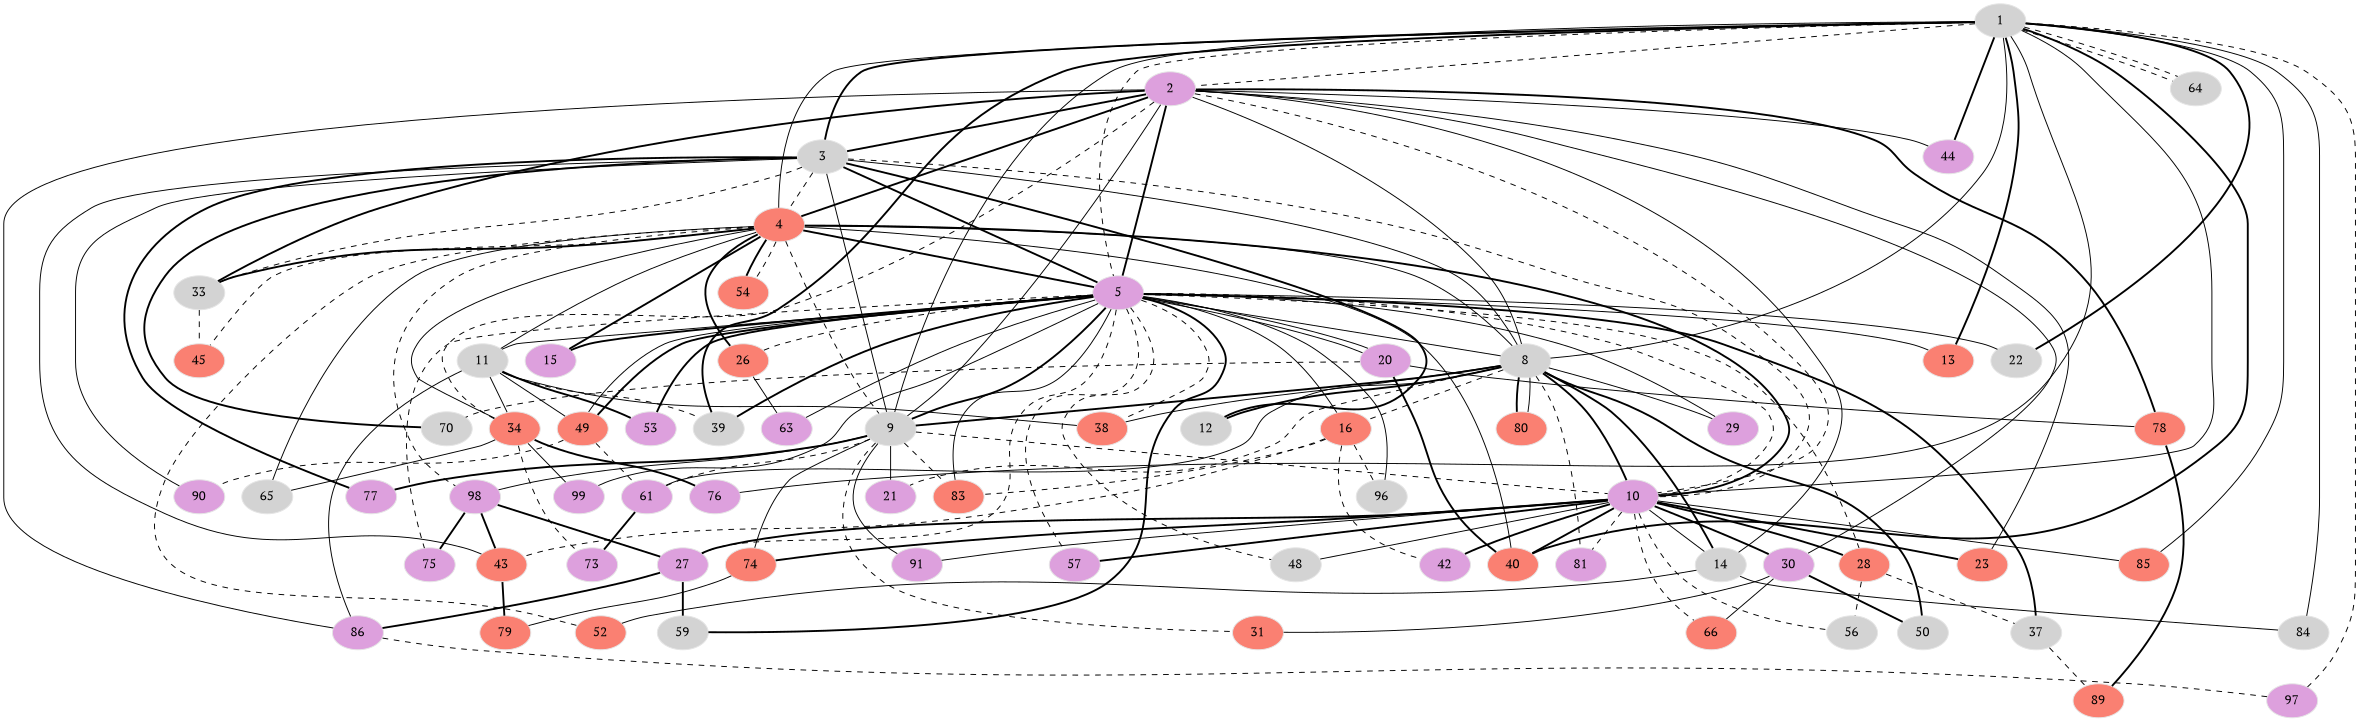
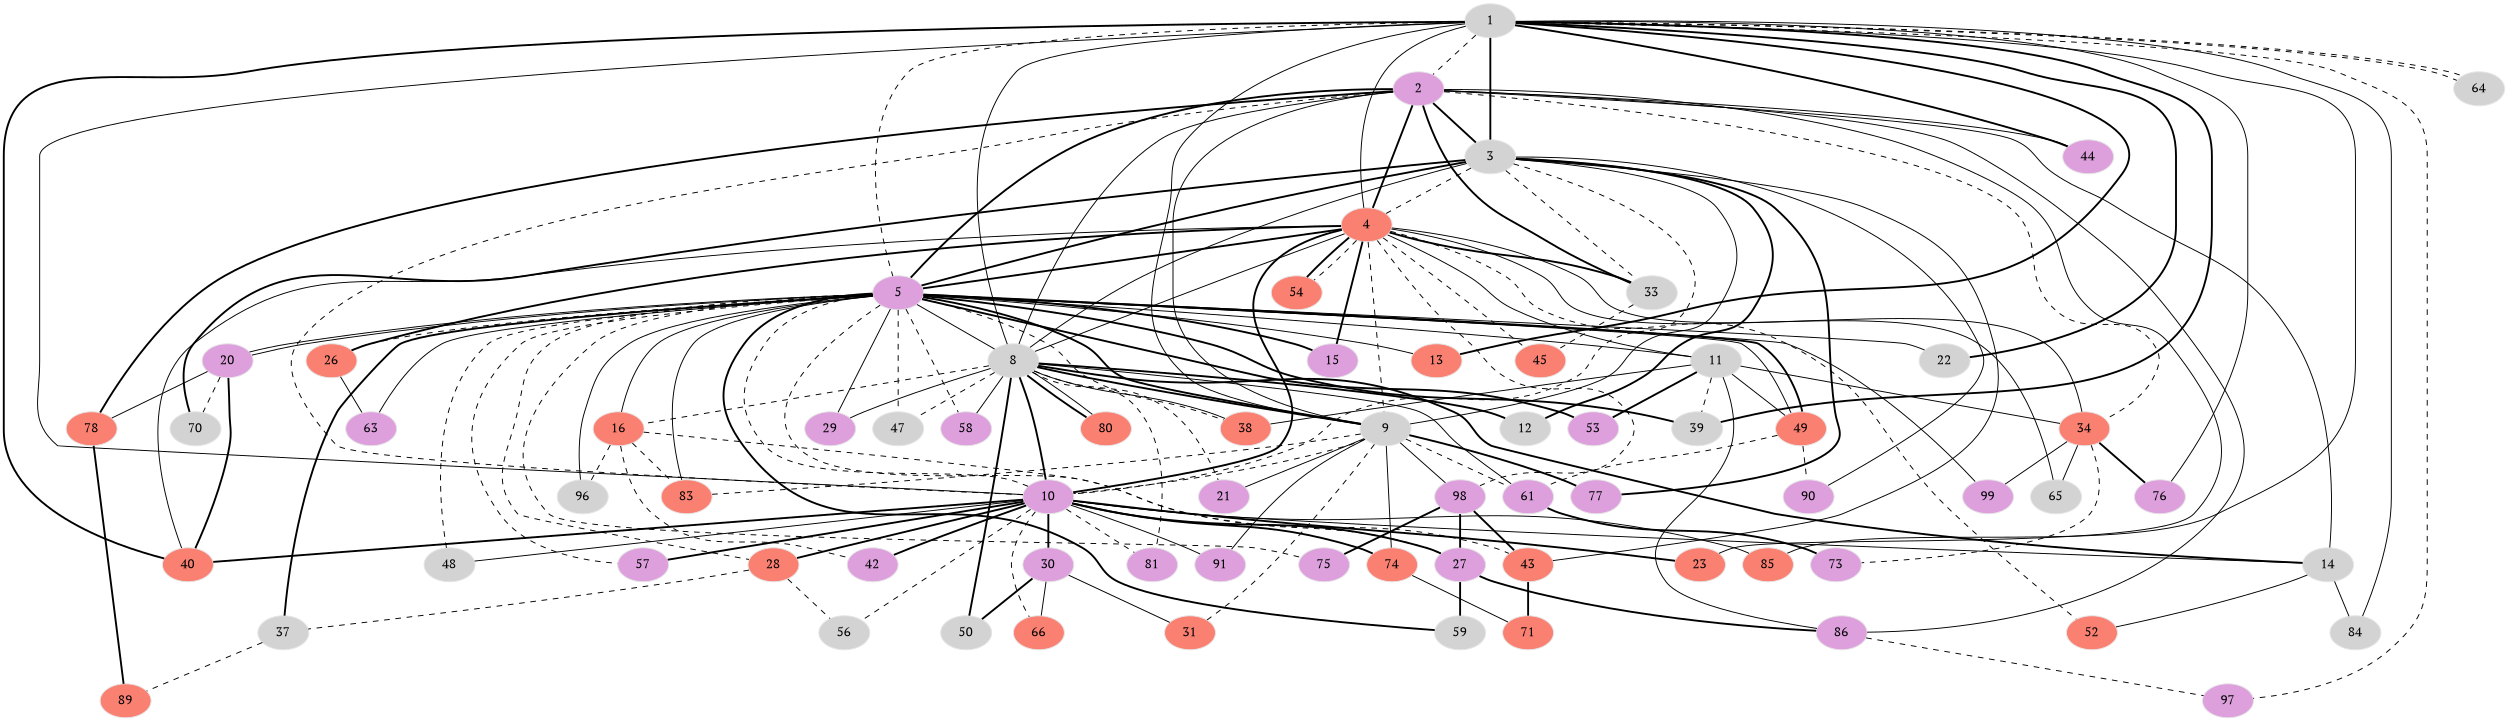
edge "2" -- "30": removed
node "47": added
node "58": added
node "79": label "79" -> "71"
